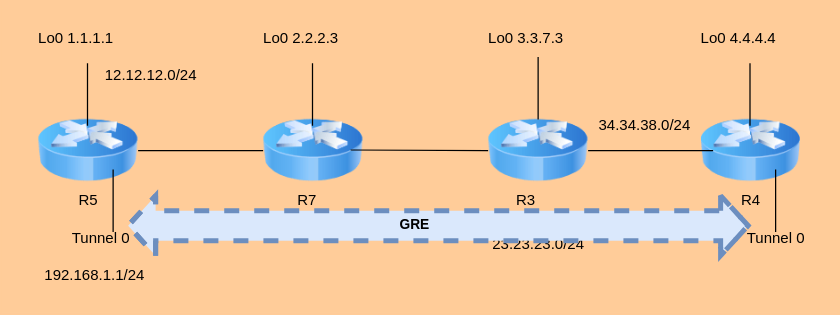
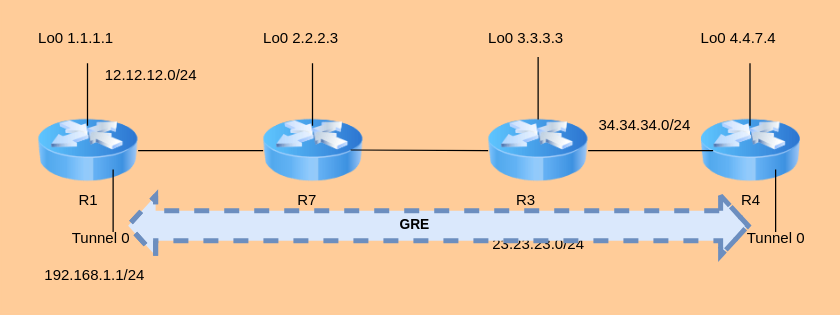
node "Lo0 3.3.7.3": label "Lo0 3.3.7.3" -> "Lo0 3.3.3.3"
node "Lo0 4.4.4.4": label "Lo0 4.4.4.4" -> "Lo0 4.4.7.4"
node "34.34.38.0/24": label "34.34.38.0/24" -> "34.34.34.0/24"
node "R5": label "R5" -> "R1"
